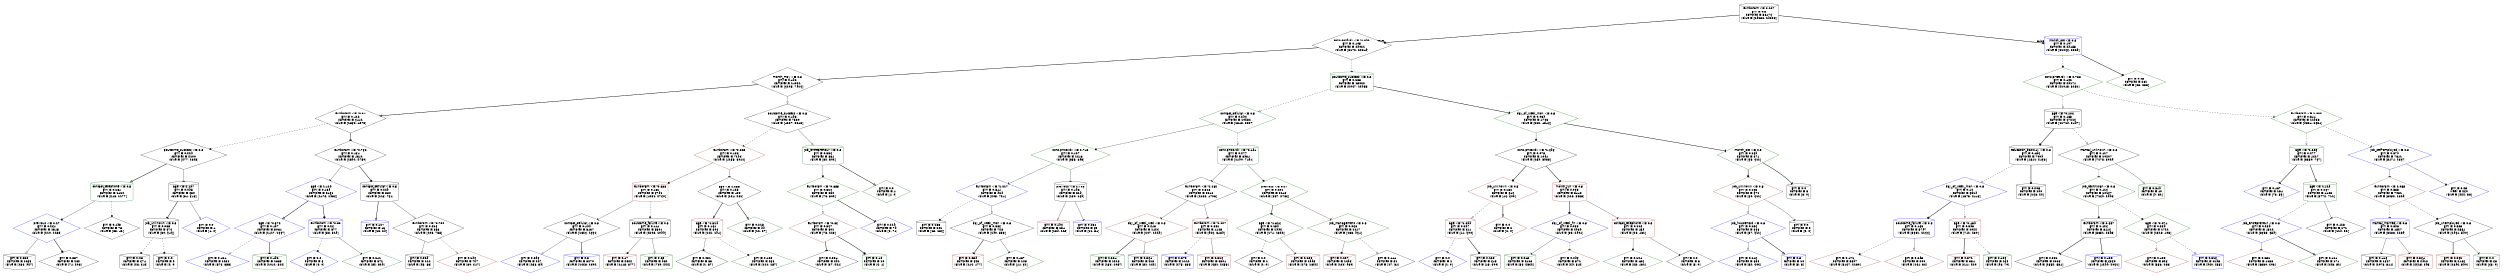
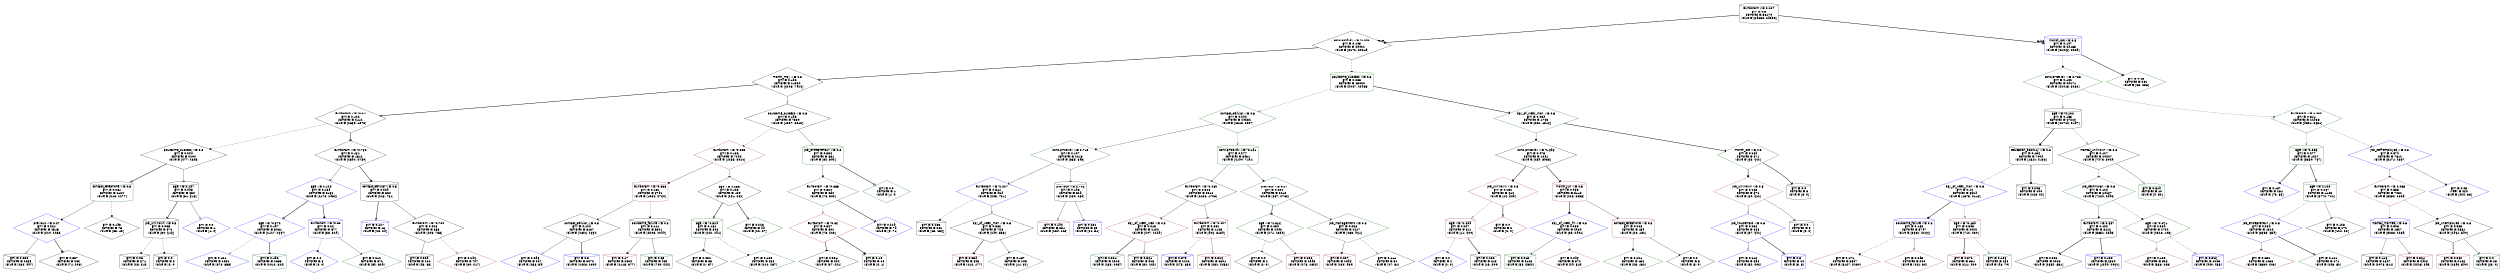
node "age <= -1.319 gini = 0.464 samples = 306 value = [112, 194]": color brown -> darkgreen
